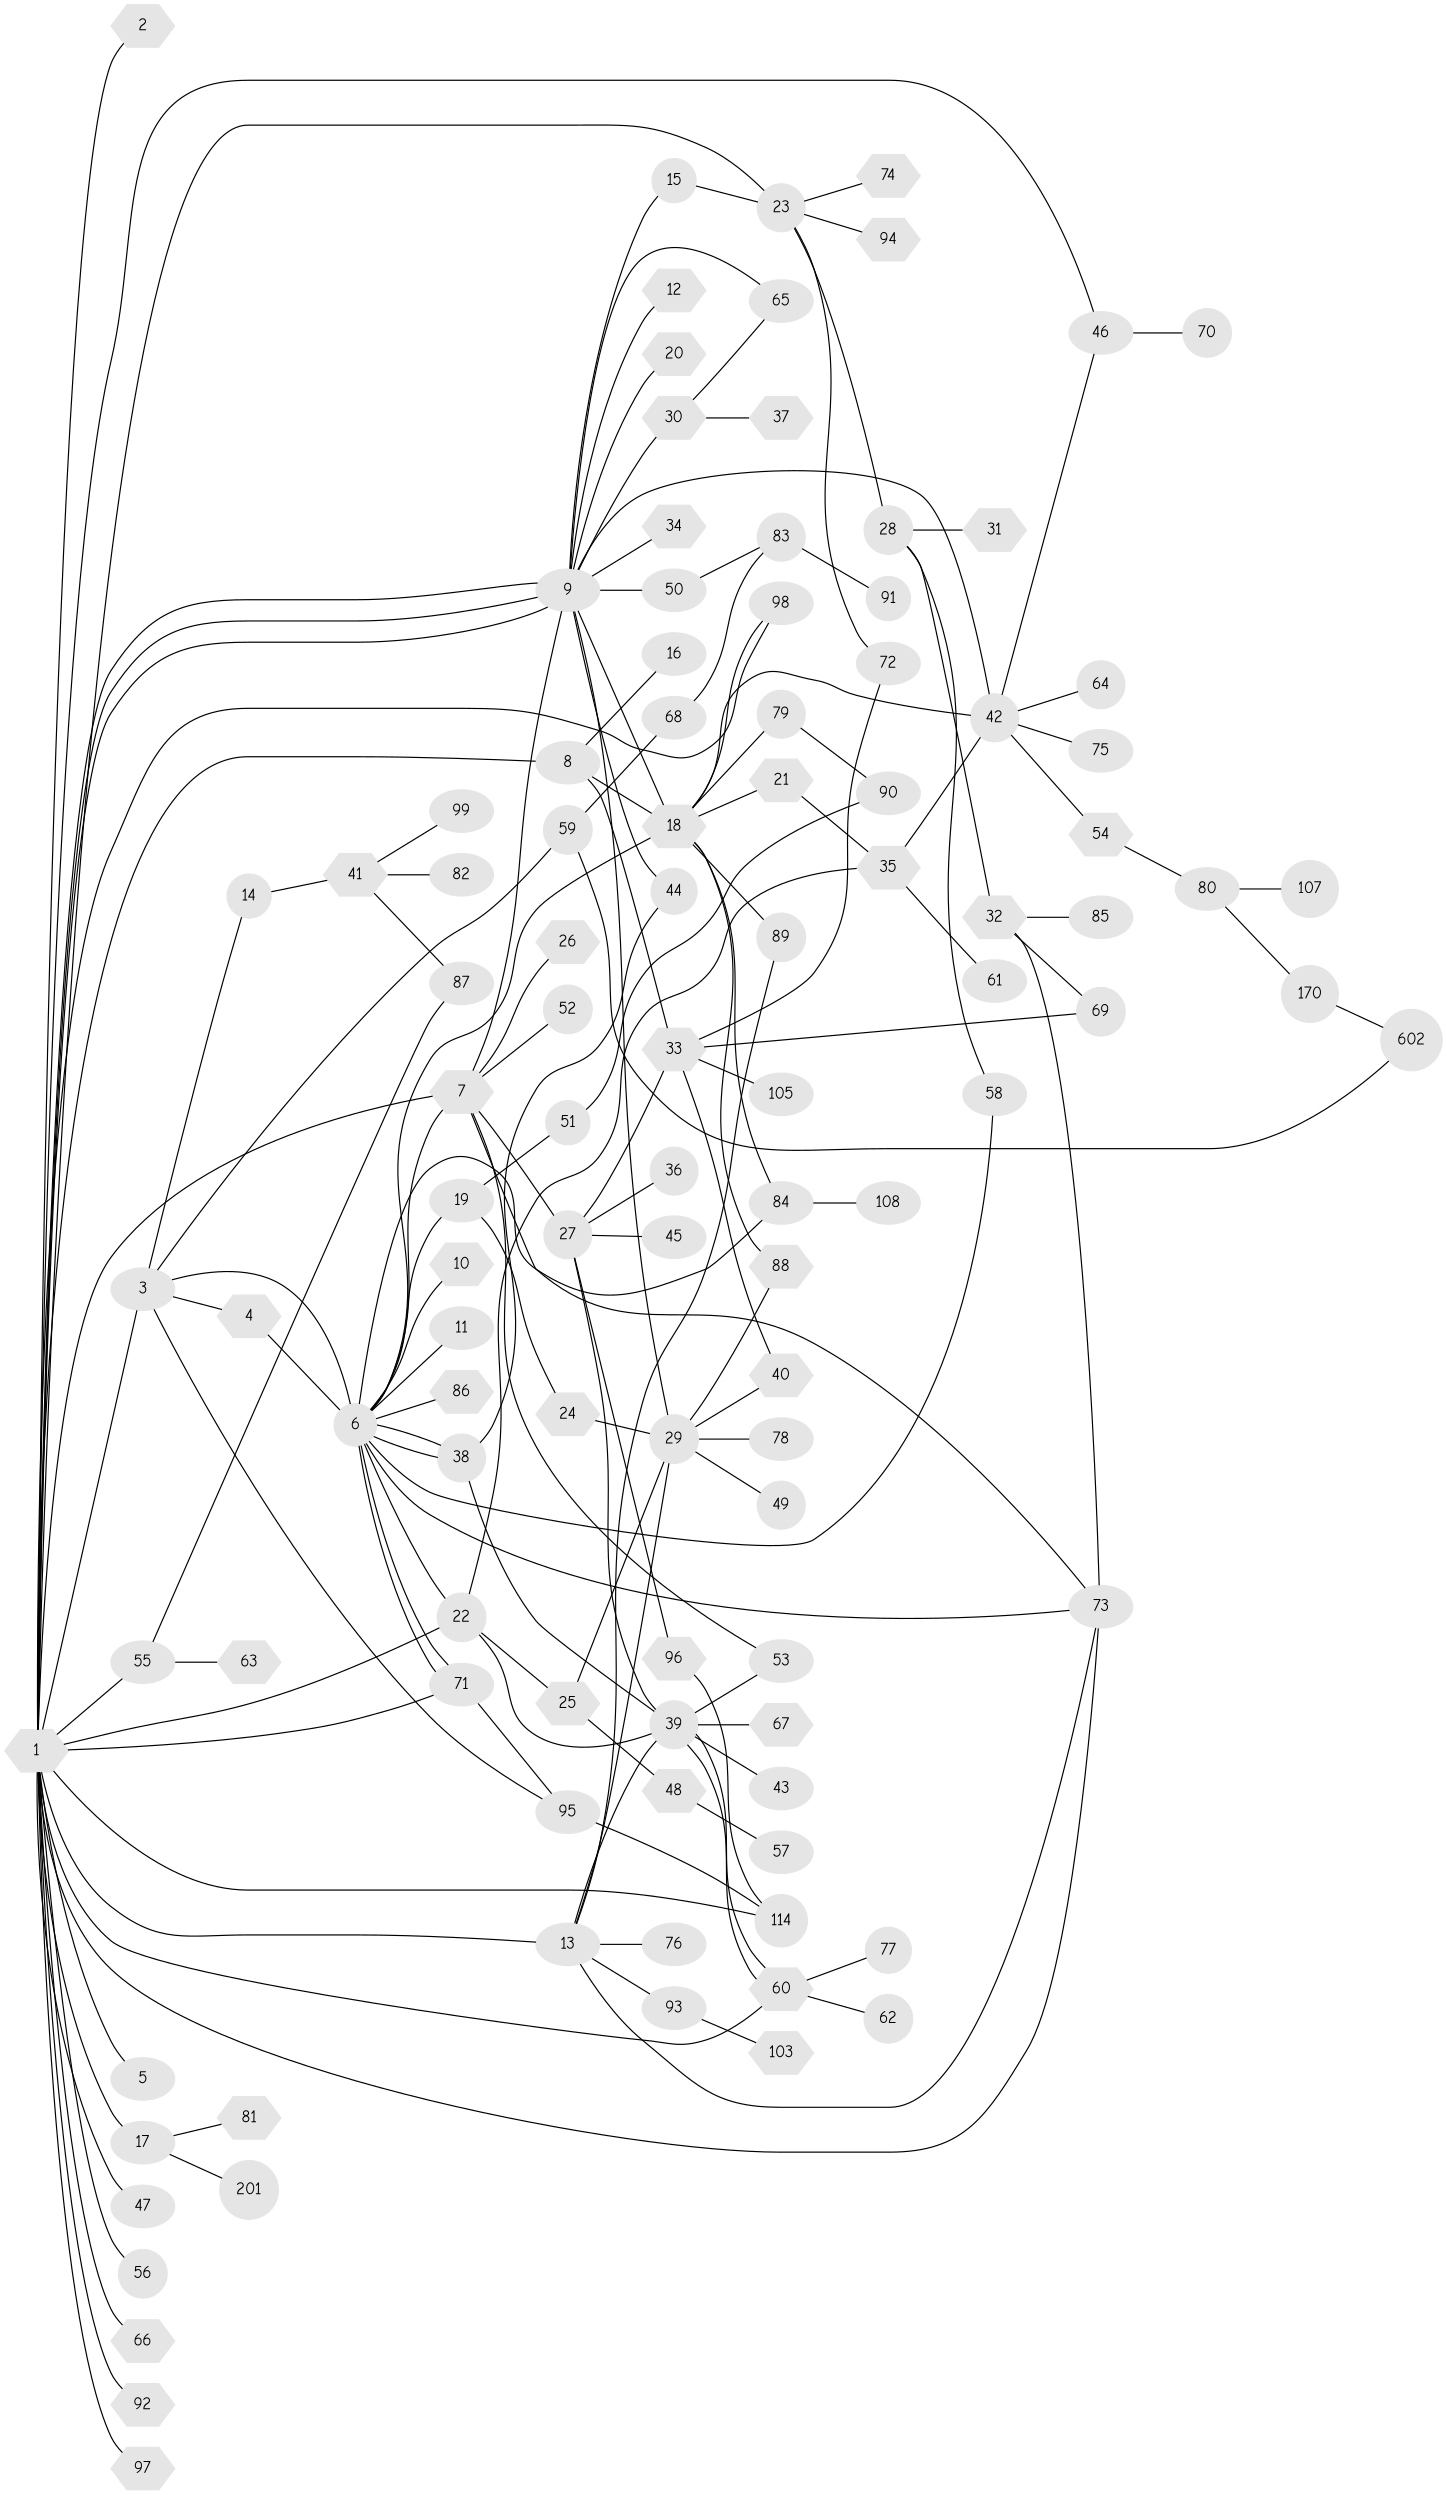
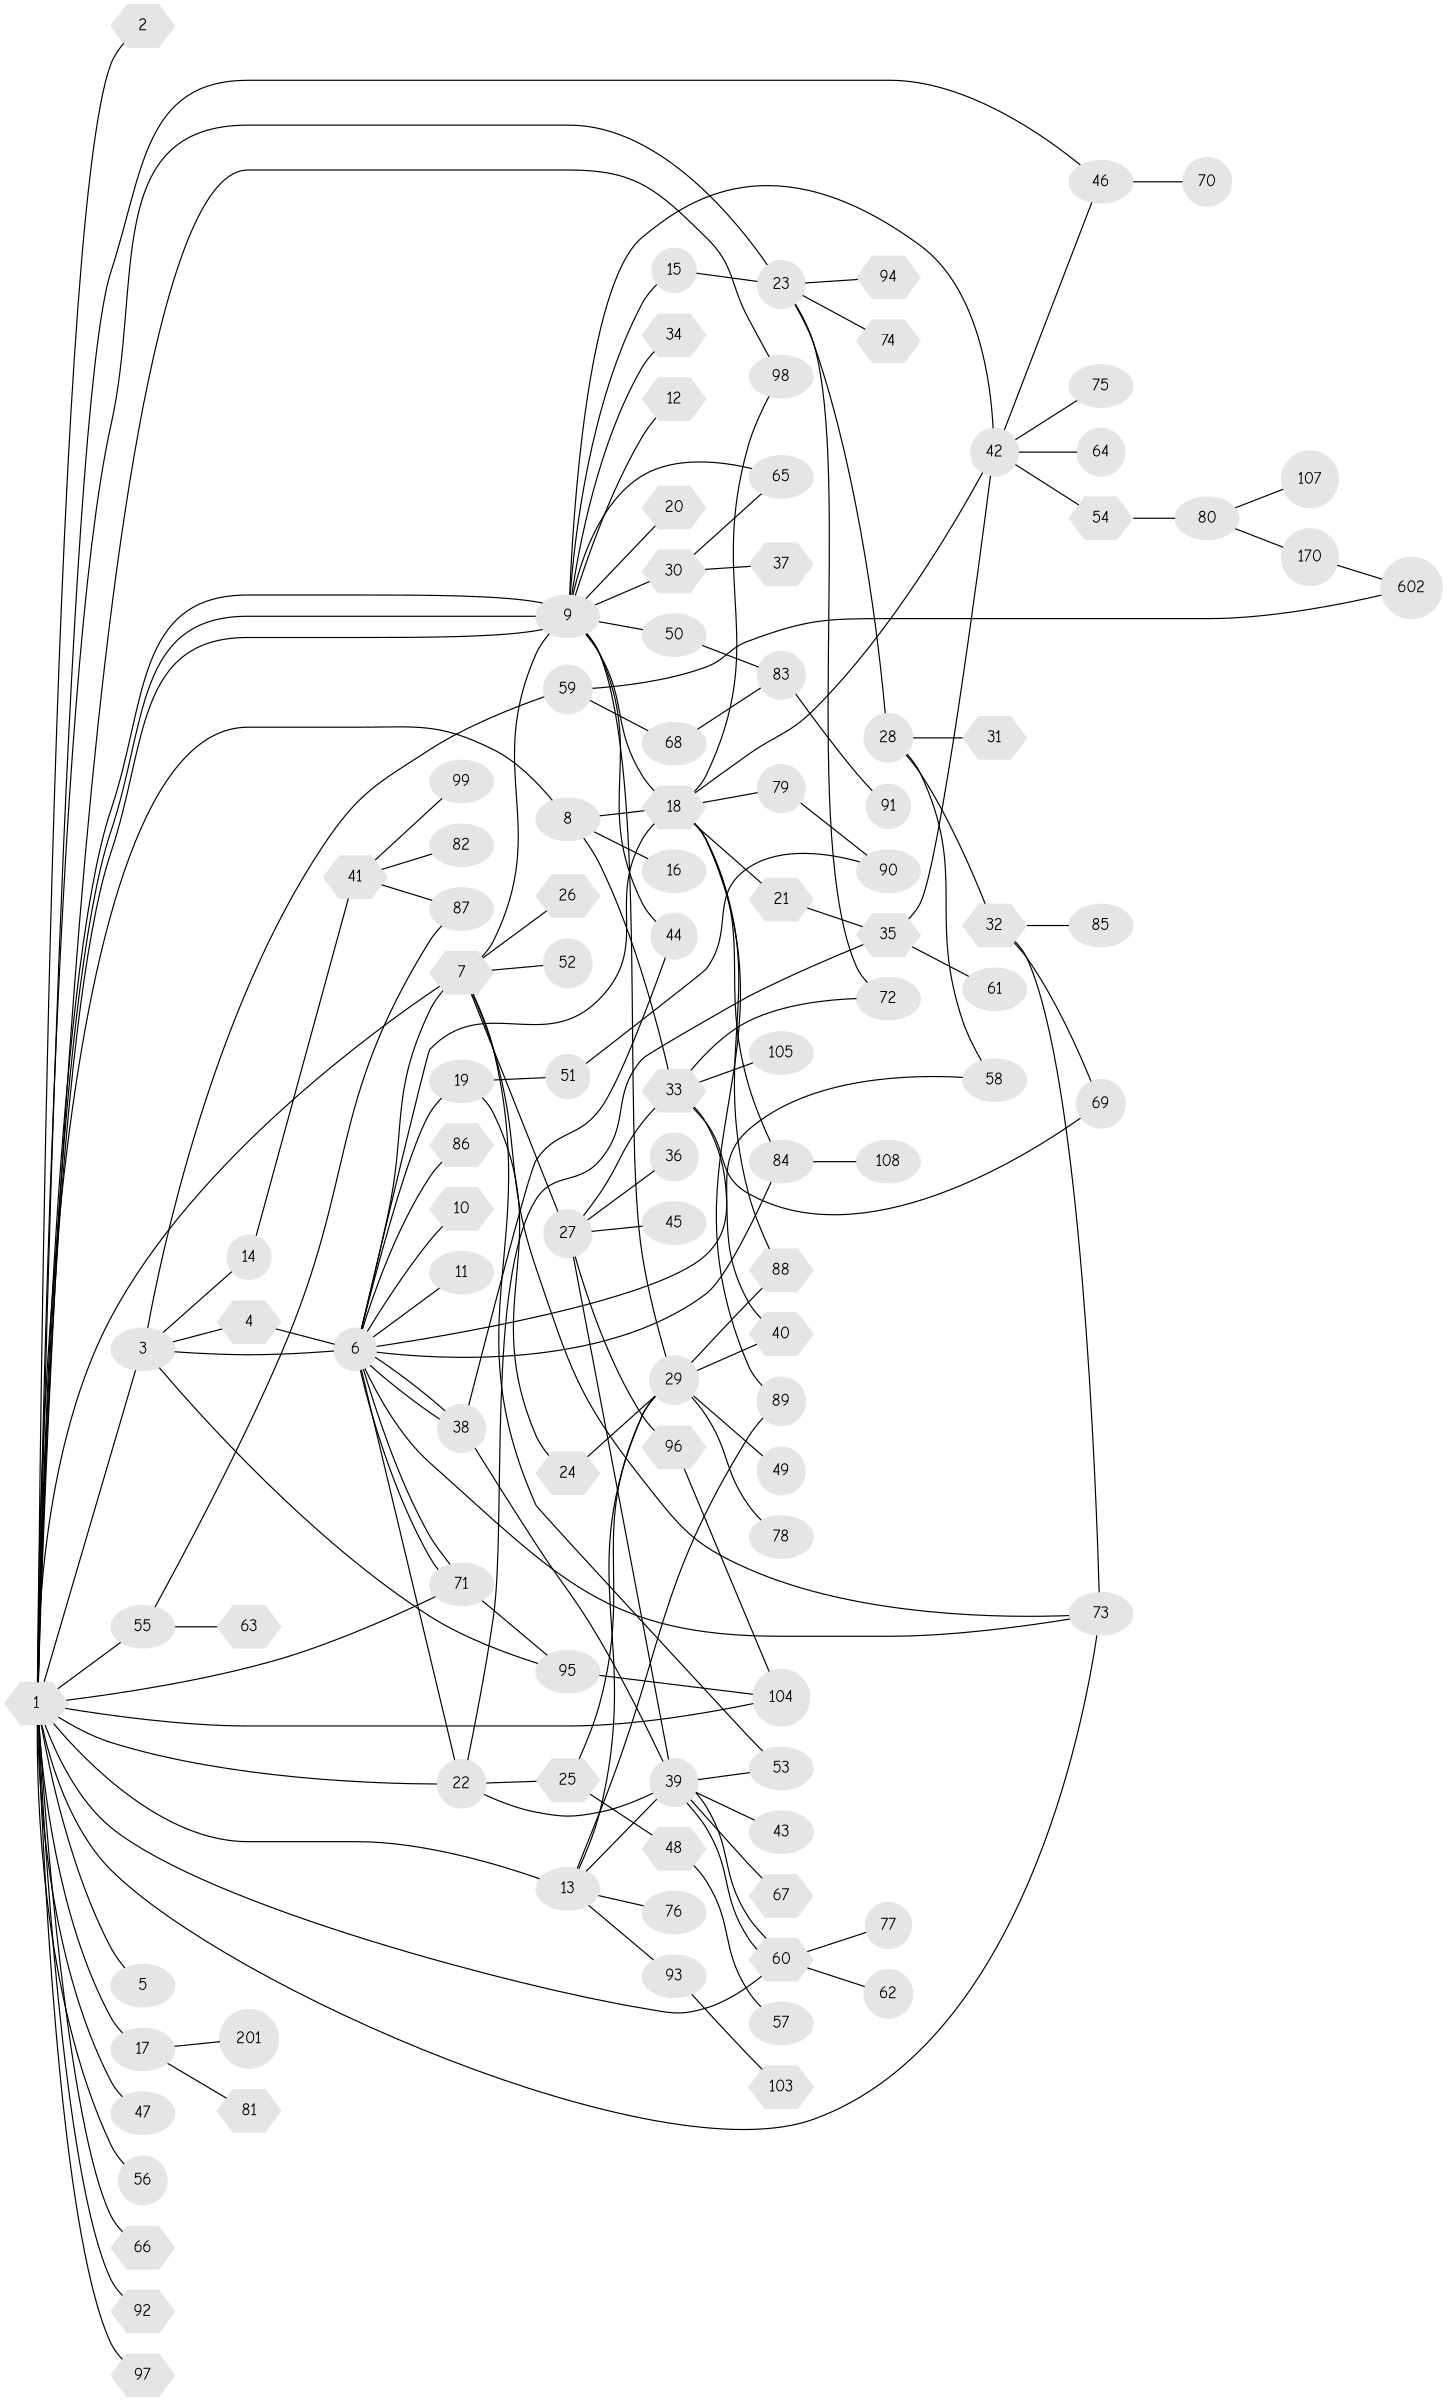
node "114": label "114" -> "104"
edge "73" -- "13": removed
